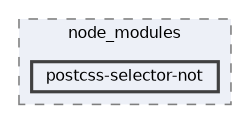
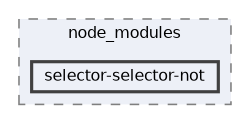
node "postcss-selector-not": label "postcss-selector-not" -> "selector-selector-not"
